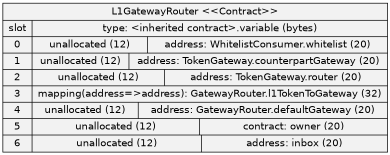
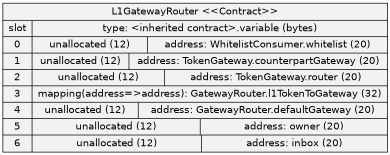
node "L1GatewayRouter <<Contract>>": text "contract: owner (20)" -> "address: owner (20)"
